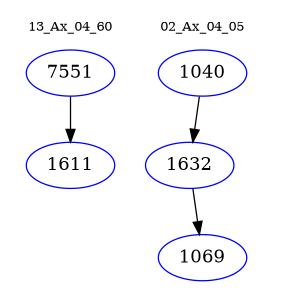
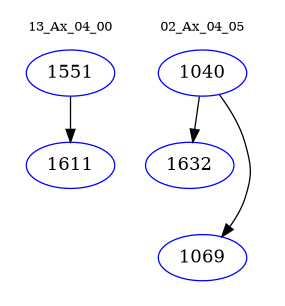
cluster "13_Ax_04_60": label "13_Ax_04_60" -> "13_Ax_04_00"
node "7551": label "7551" -> "1551"
edge "1632" -> "1069": now "1040" -> "1069"
